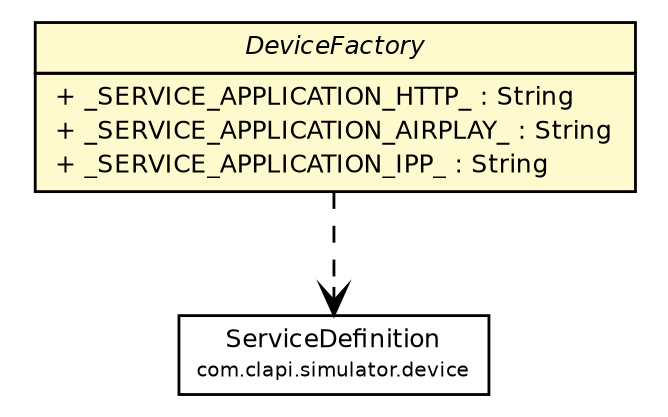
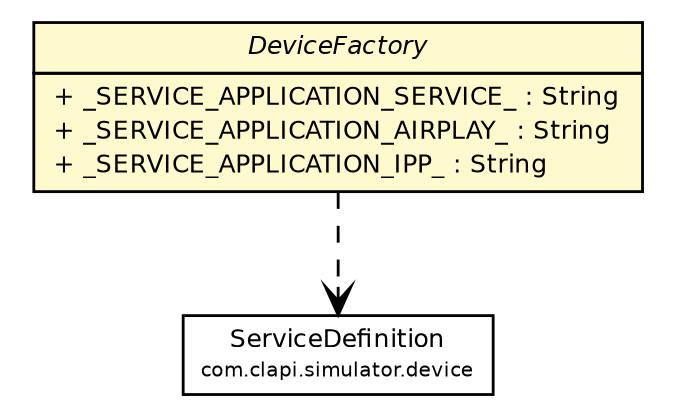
node "DeviceFactory": text "+ _SERVICE_APPLICATION_HTTP_ : String" -> "+ _SERVICE_APPLICATION_SERVICE_ : String"
